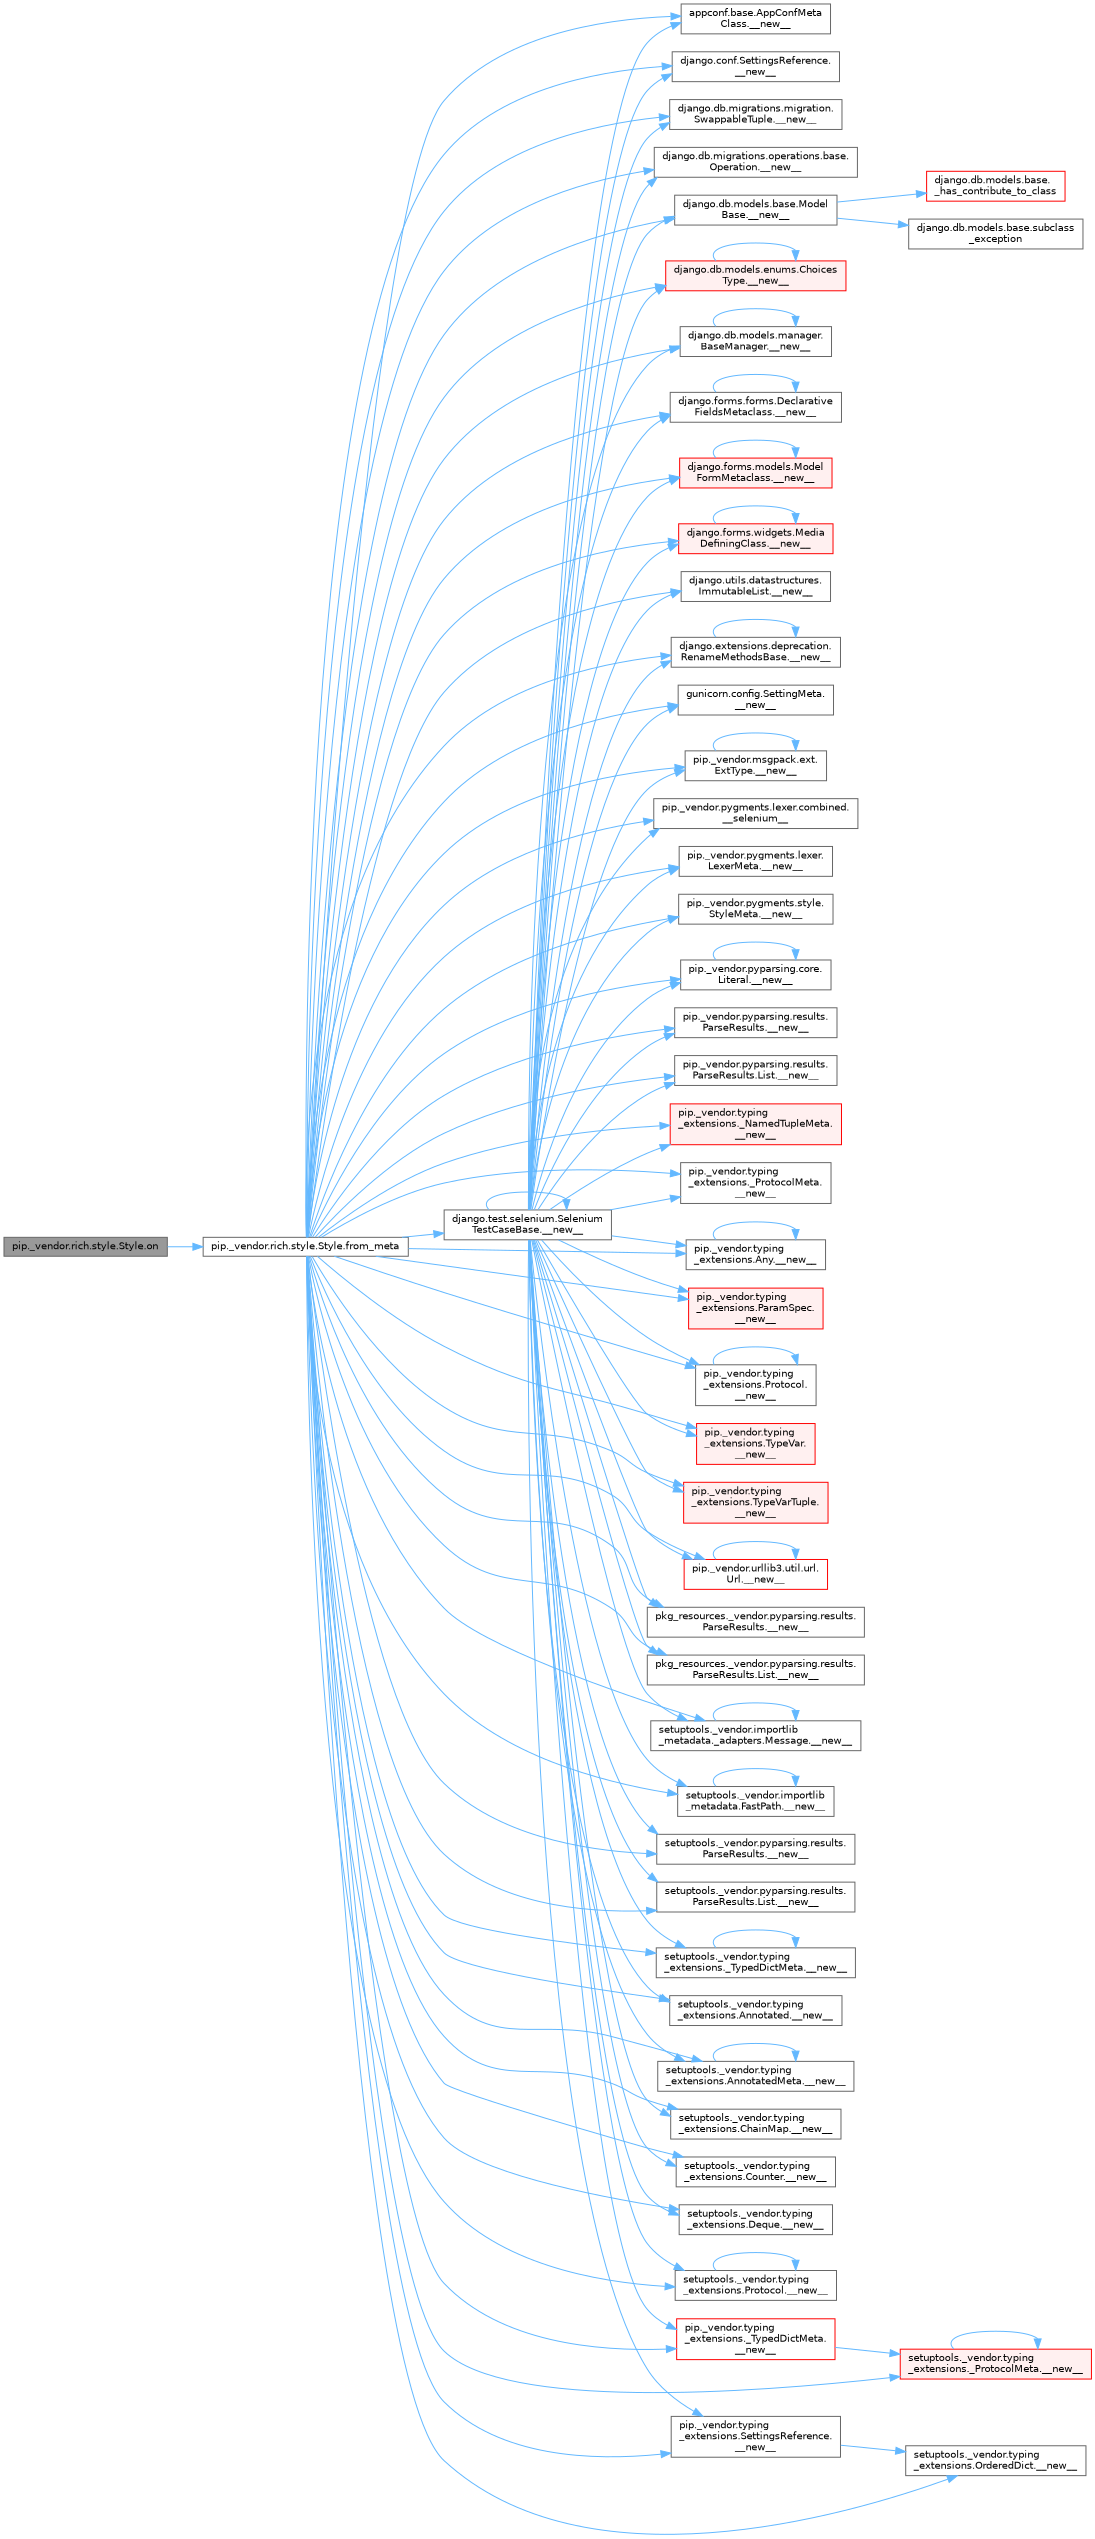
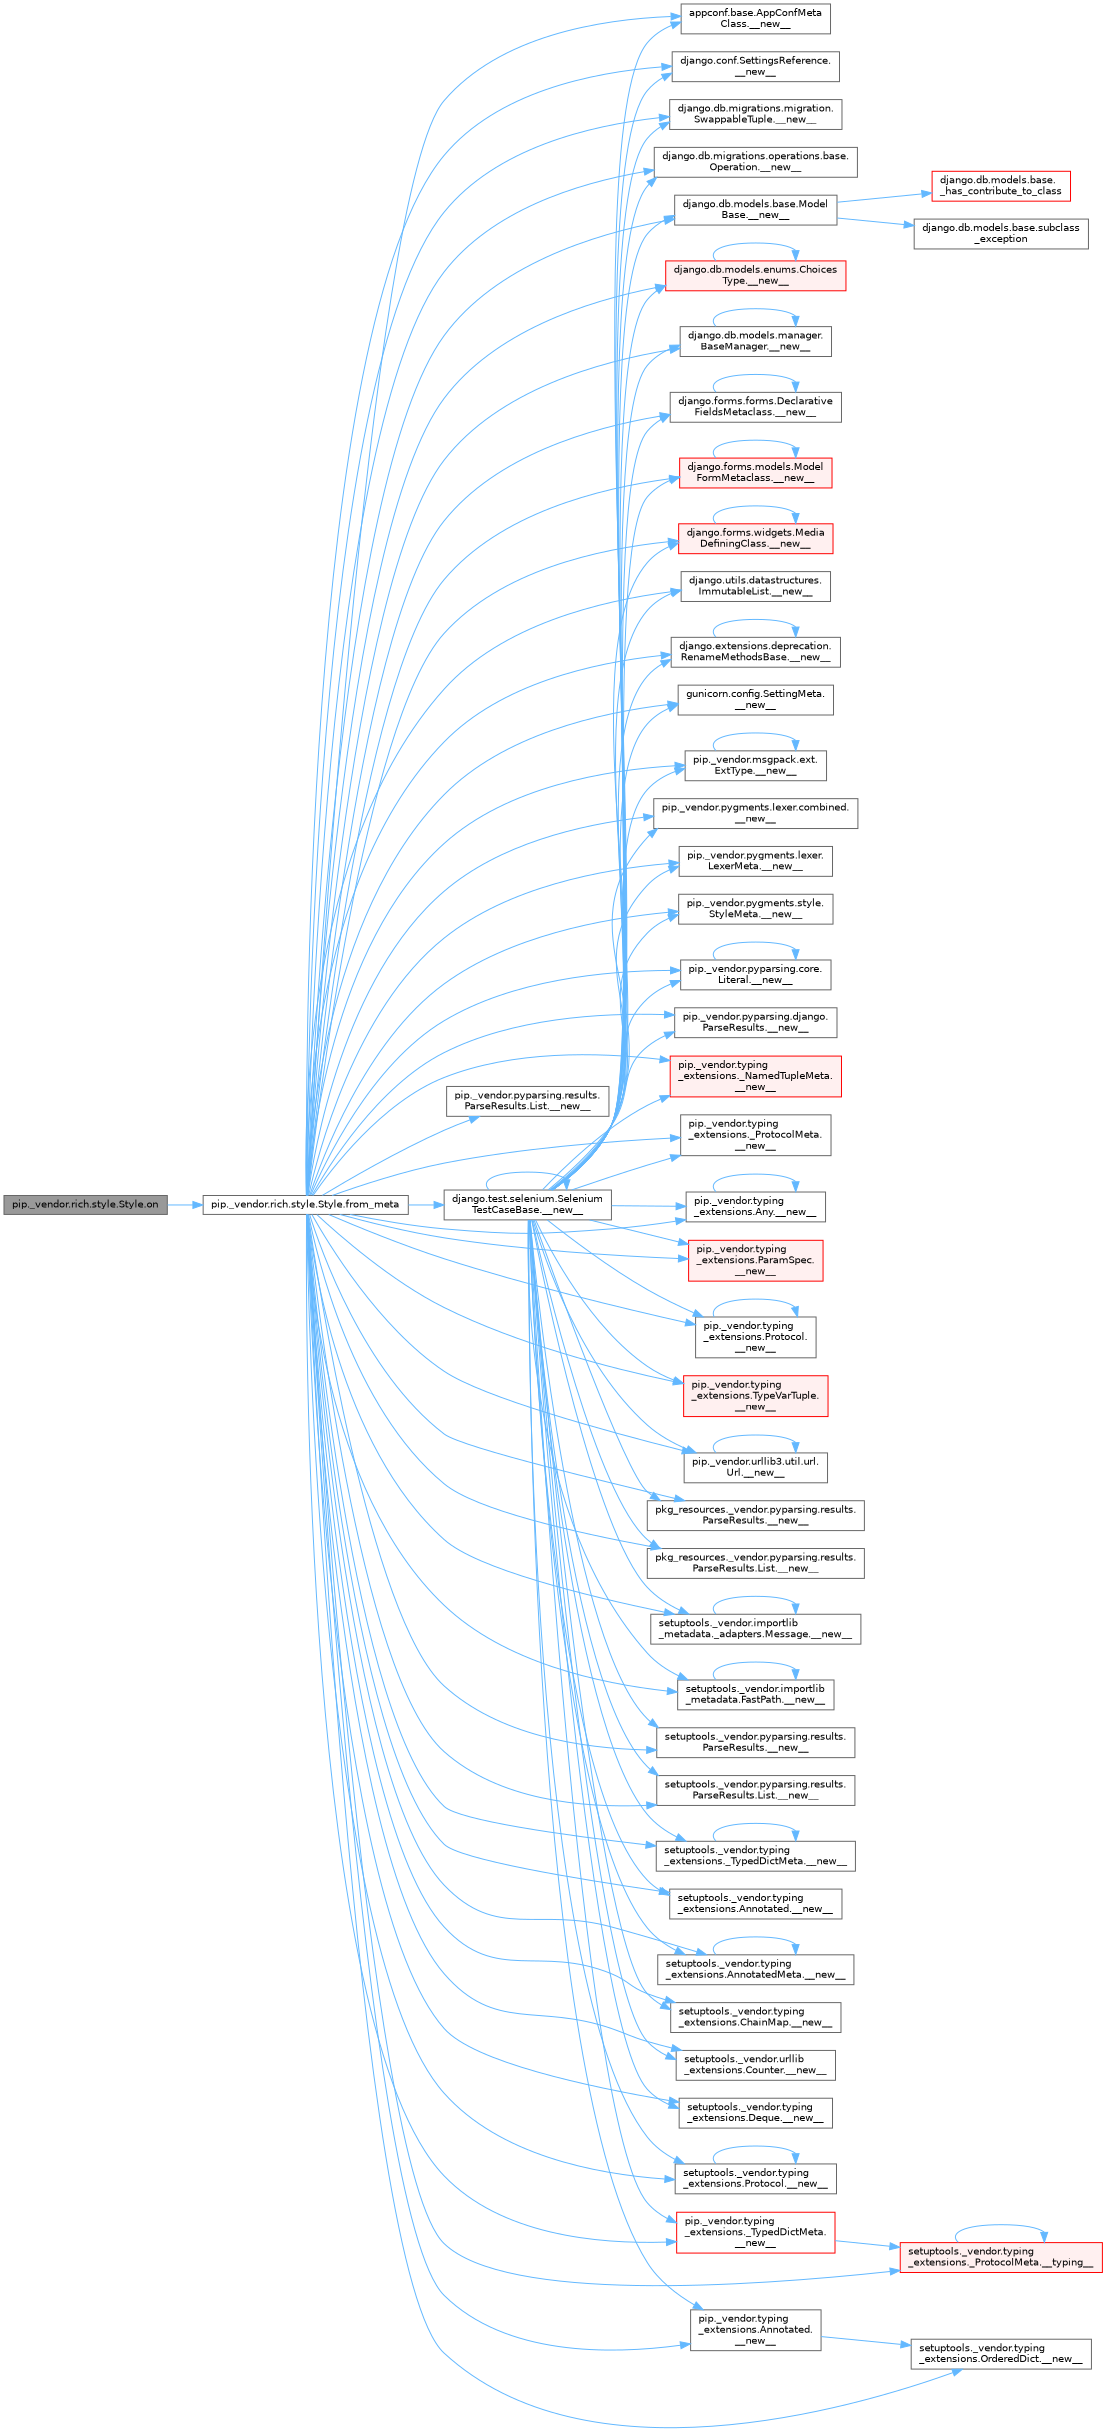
node "pip._vendor.pygments.lexer.combined. __selenium__": label "pip._vendor.pygments.lexer.combined. __selenium__" -> "pip._vendor.pygments.lexer.combined. __new__"
node "pip._vendor.pyparsing.results. ParseResults.__new__": label "pip._vendor.pyparsing.results. ParseResults.__new__" -> "pip._vendor.pyparsing.django. ParseResults.__new__"
edge "django.test.selenium.Selenium TestCaseBase.__new__" -> "pip._vendor.pyparsing.results. ParseResults.List.__new__": removed
node "pip._vendor.typing _extensions.TypeVar. __new__": removed
node "pip._vendor.urllib3.util.url. Url.__new__": color red -> grey40
node "setuptools._vendor.typing _extensions.Counter.__new__": label "setuptools._vendor.typing _extensions.Counter.__new__" -> "setuptools._vendor.urllib _extensions.Counter.__new__"
node "setuptools._vendor.typing _extensions._ProtocolMeta.__new__": label "setuptools._vendor.typing _extensions._ProtocolMeta.__new__" -> "setuptools._vendor.typing _extensions._ProtocolMeta.__typing__"
node "pip._vendor.typing _extensions.SettingsReference. __new__": label "pip._vendor.typing _extensions.SettingsReference. __new__" -> "pip._vendor.typing _extensions.Annotated. __new__"
